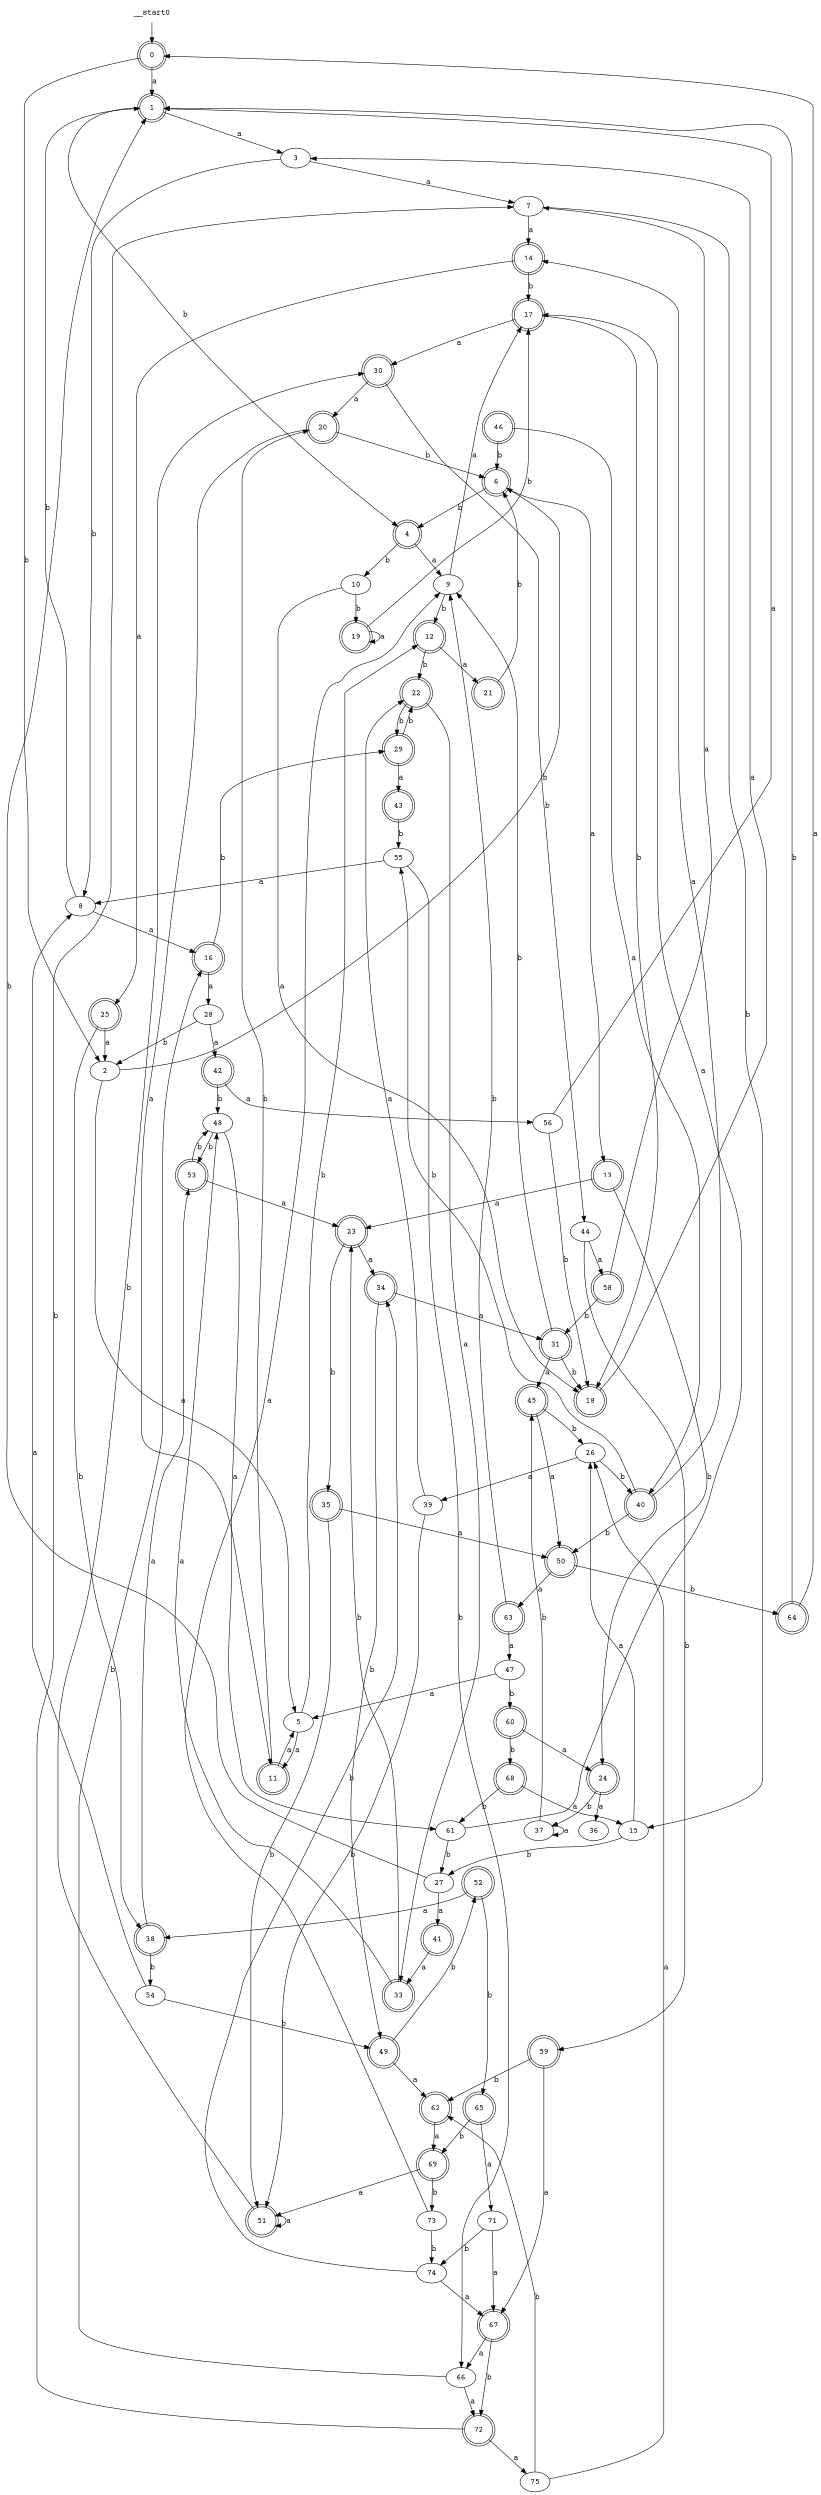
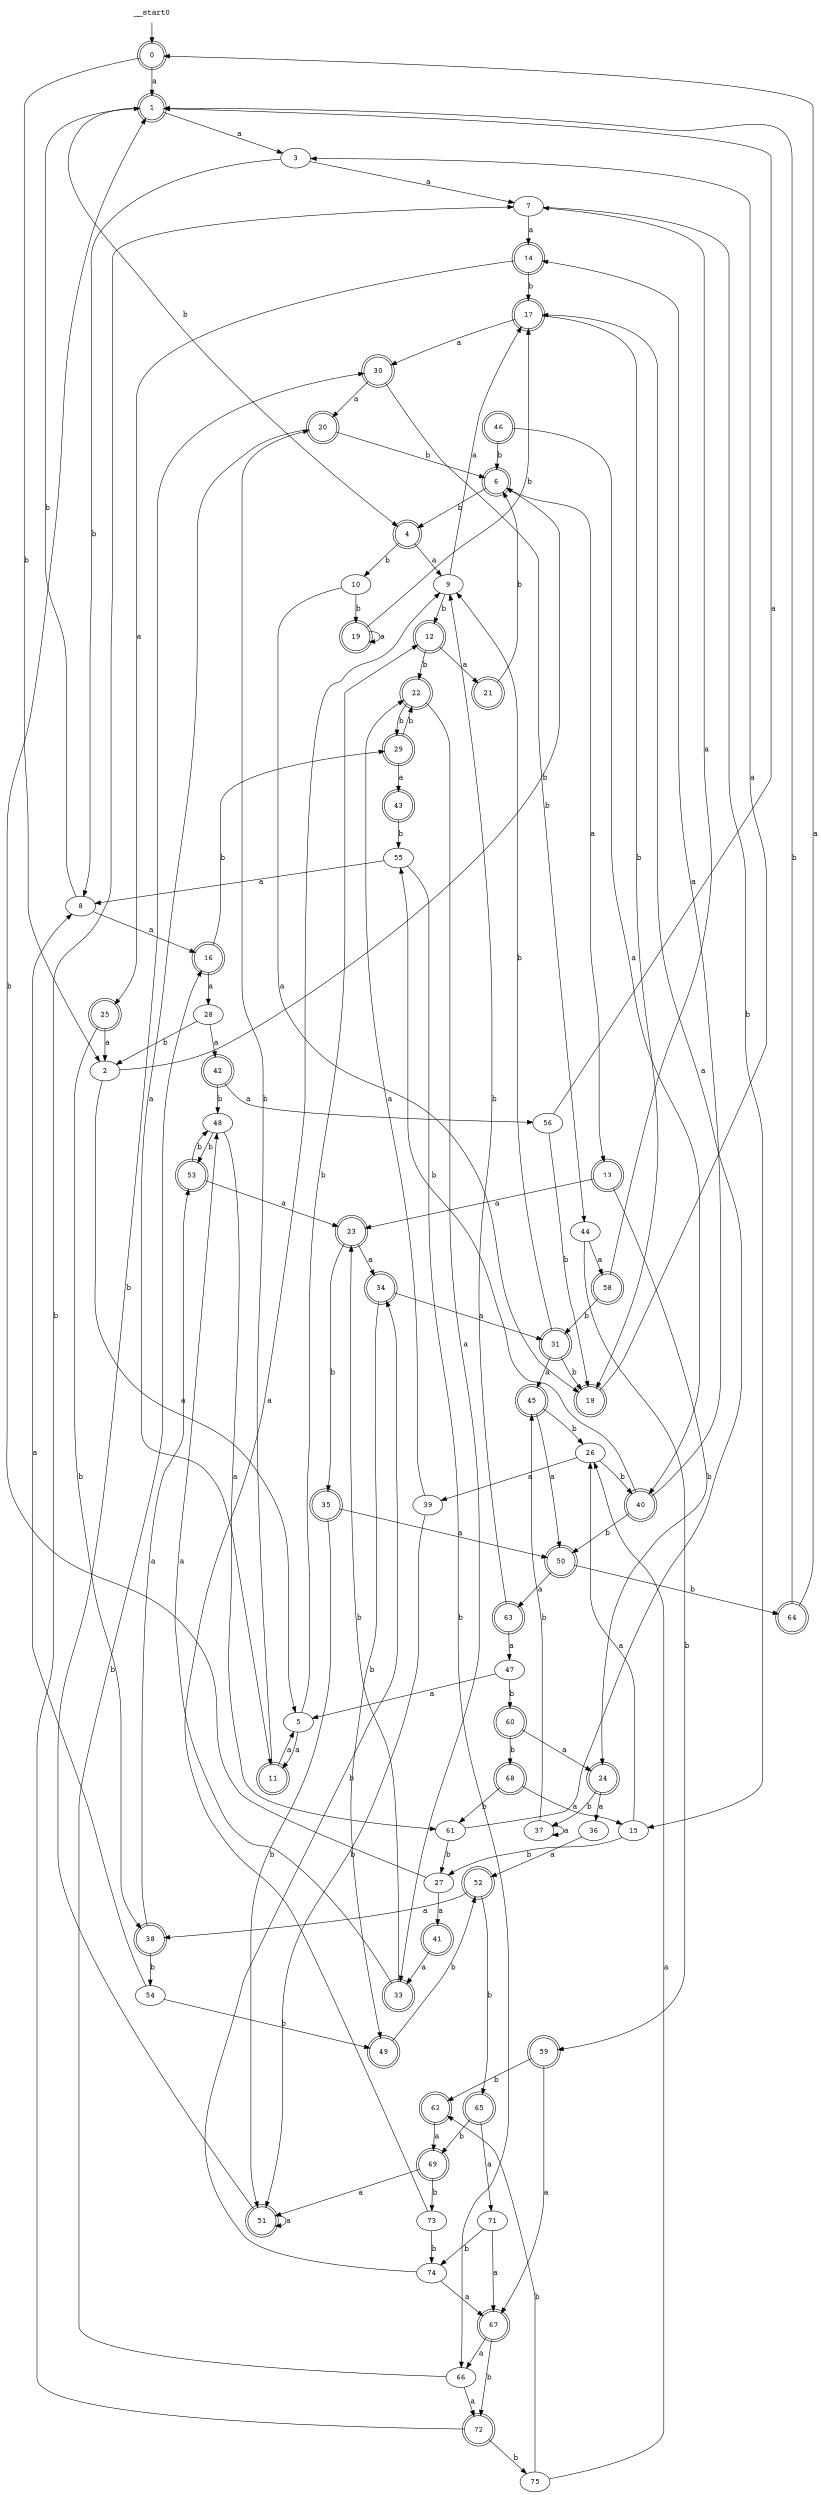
edge "36" -> "52": added, label "a"
edge "49" -> "62": removed, label "a"
edge "72" -> "75": label "a" -> "b"
